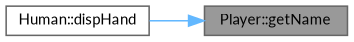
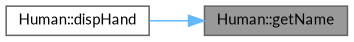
node "Player::getName": label "Player::getName" -> "Human::getName"
